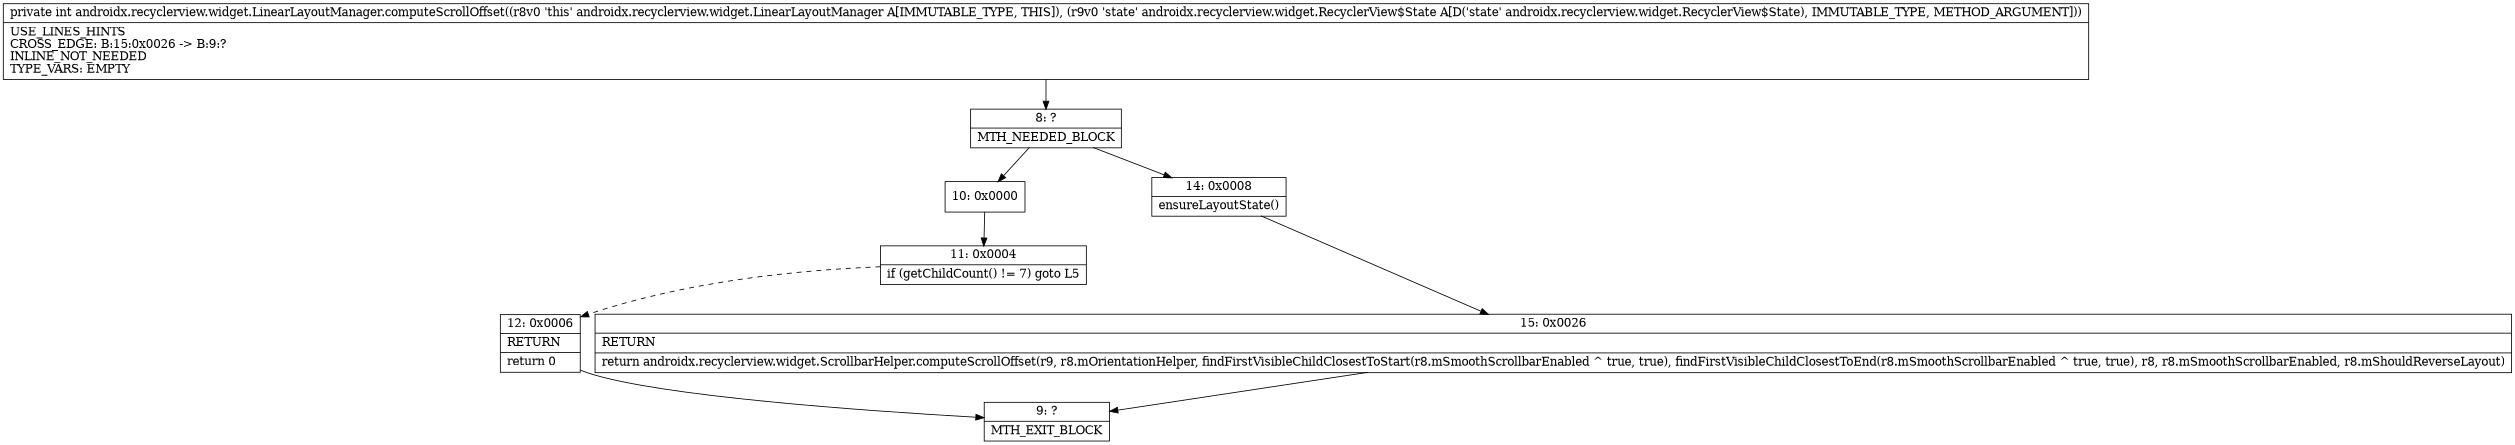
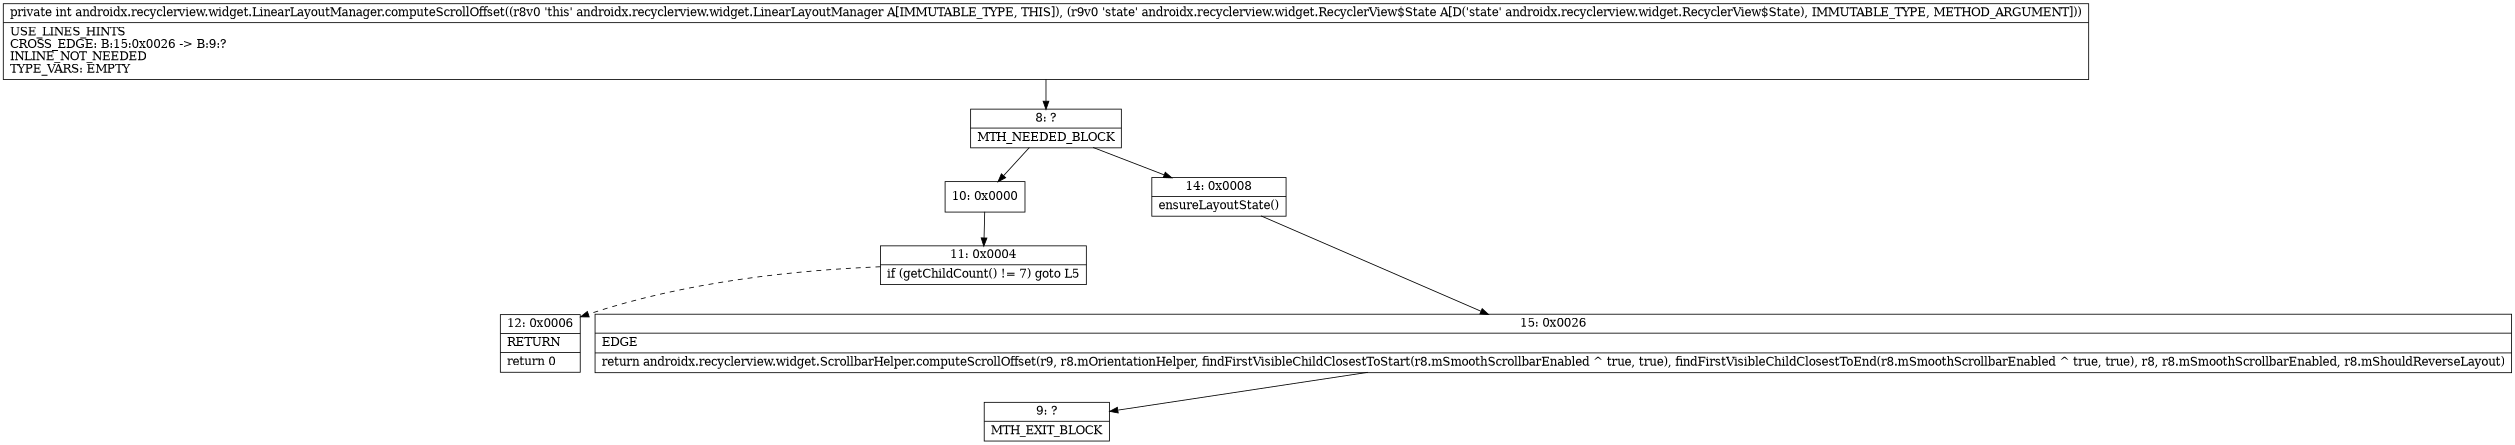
node "15: 0x0026": text "RETURN" -> "EDGE"
edge "12: 0x0006" -> "9: ?": removed
